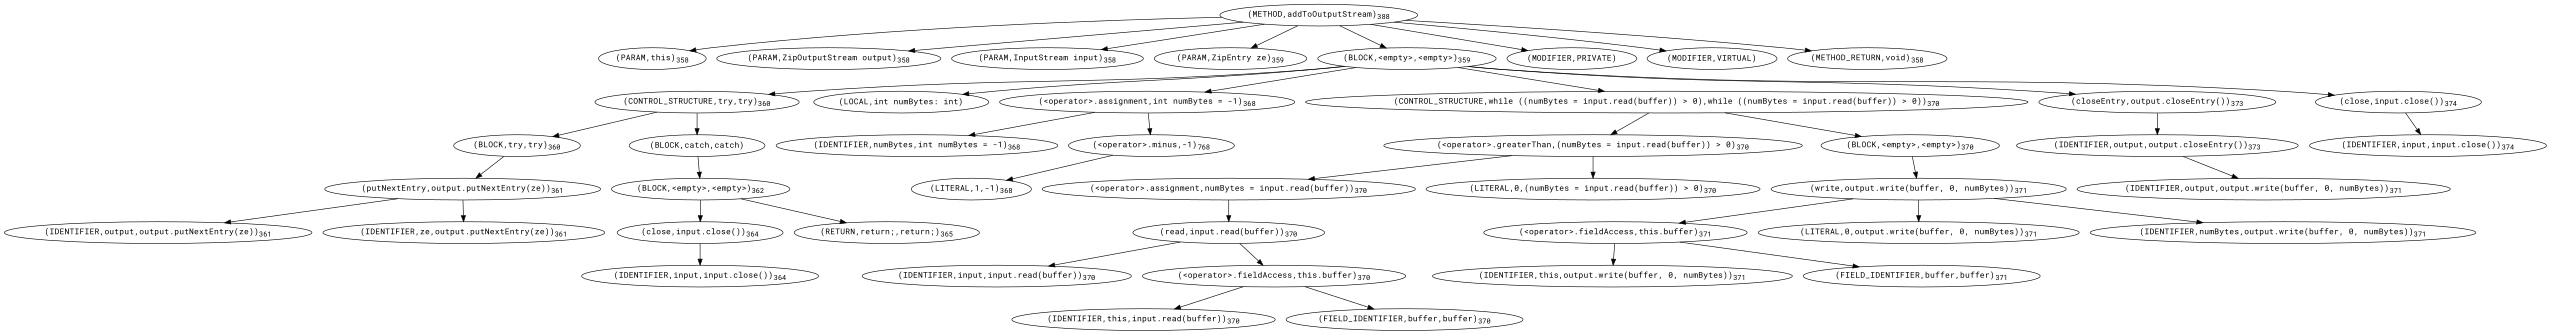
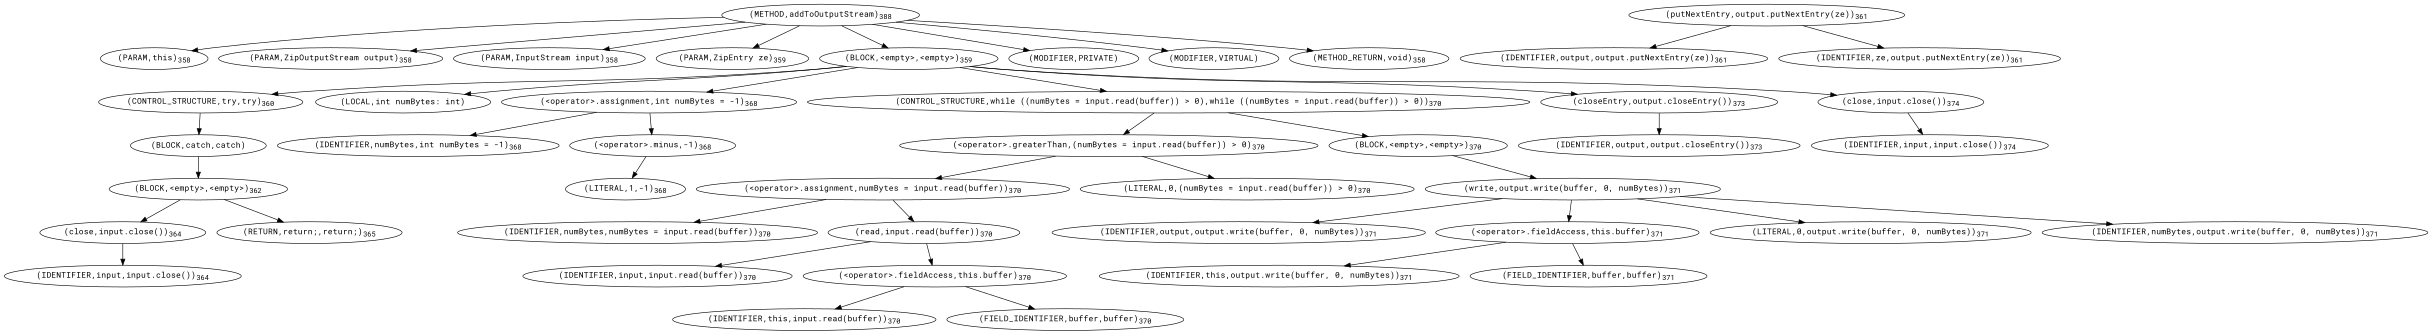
node "(<operator>.minus,-1)": text "768" -> "368"
node "(BLOCK,try,try)": removed
edge "(IDENTIFIER,output,output.closeEntry())" -> "(IDENTIFIER,output,output.write(buffer, 0, numBytes))": now "(write,output.write(buffer, 0, numBytes))" -> "(IDENTIFIER,output,output.write(buffer, 0, numBytes))"
node "(IDENTIFIER,numBytes,numBytes = input.read(buffer))": added
